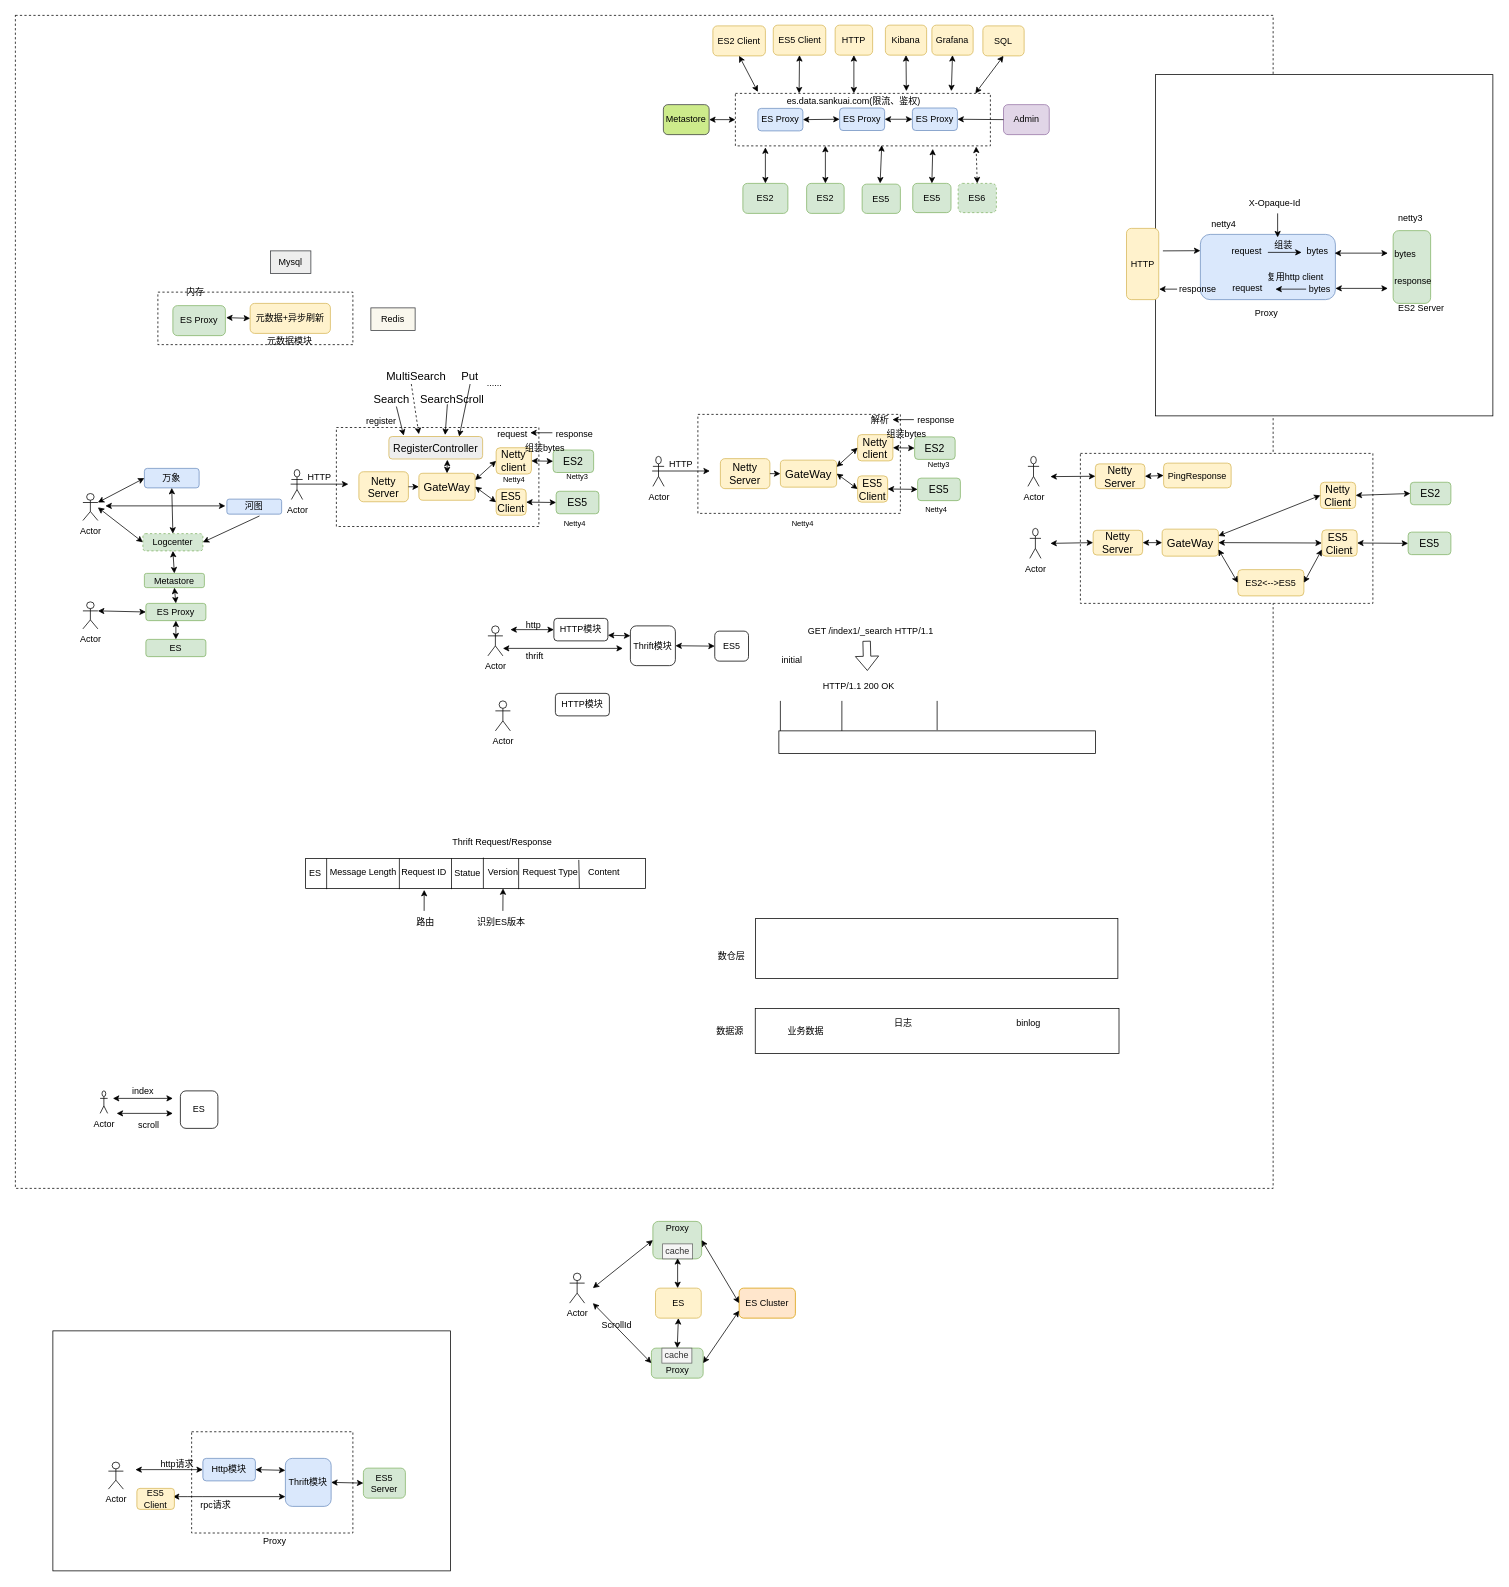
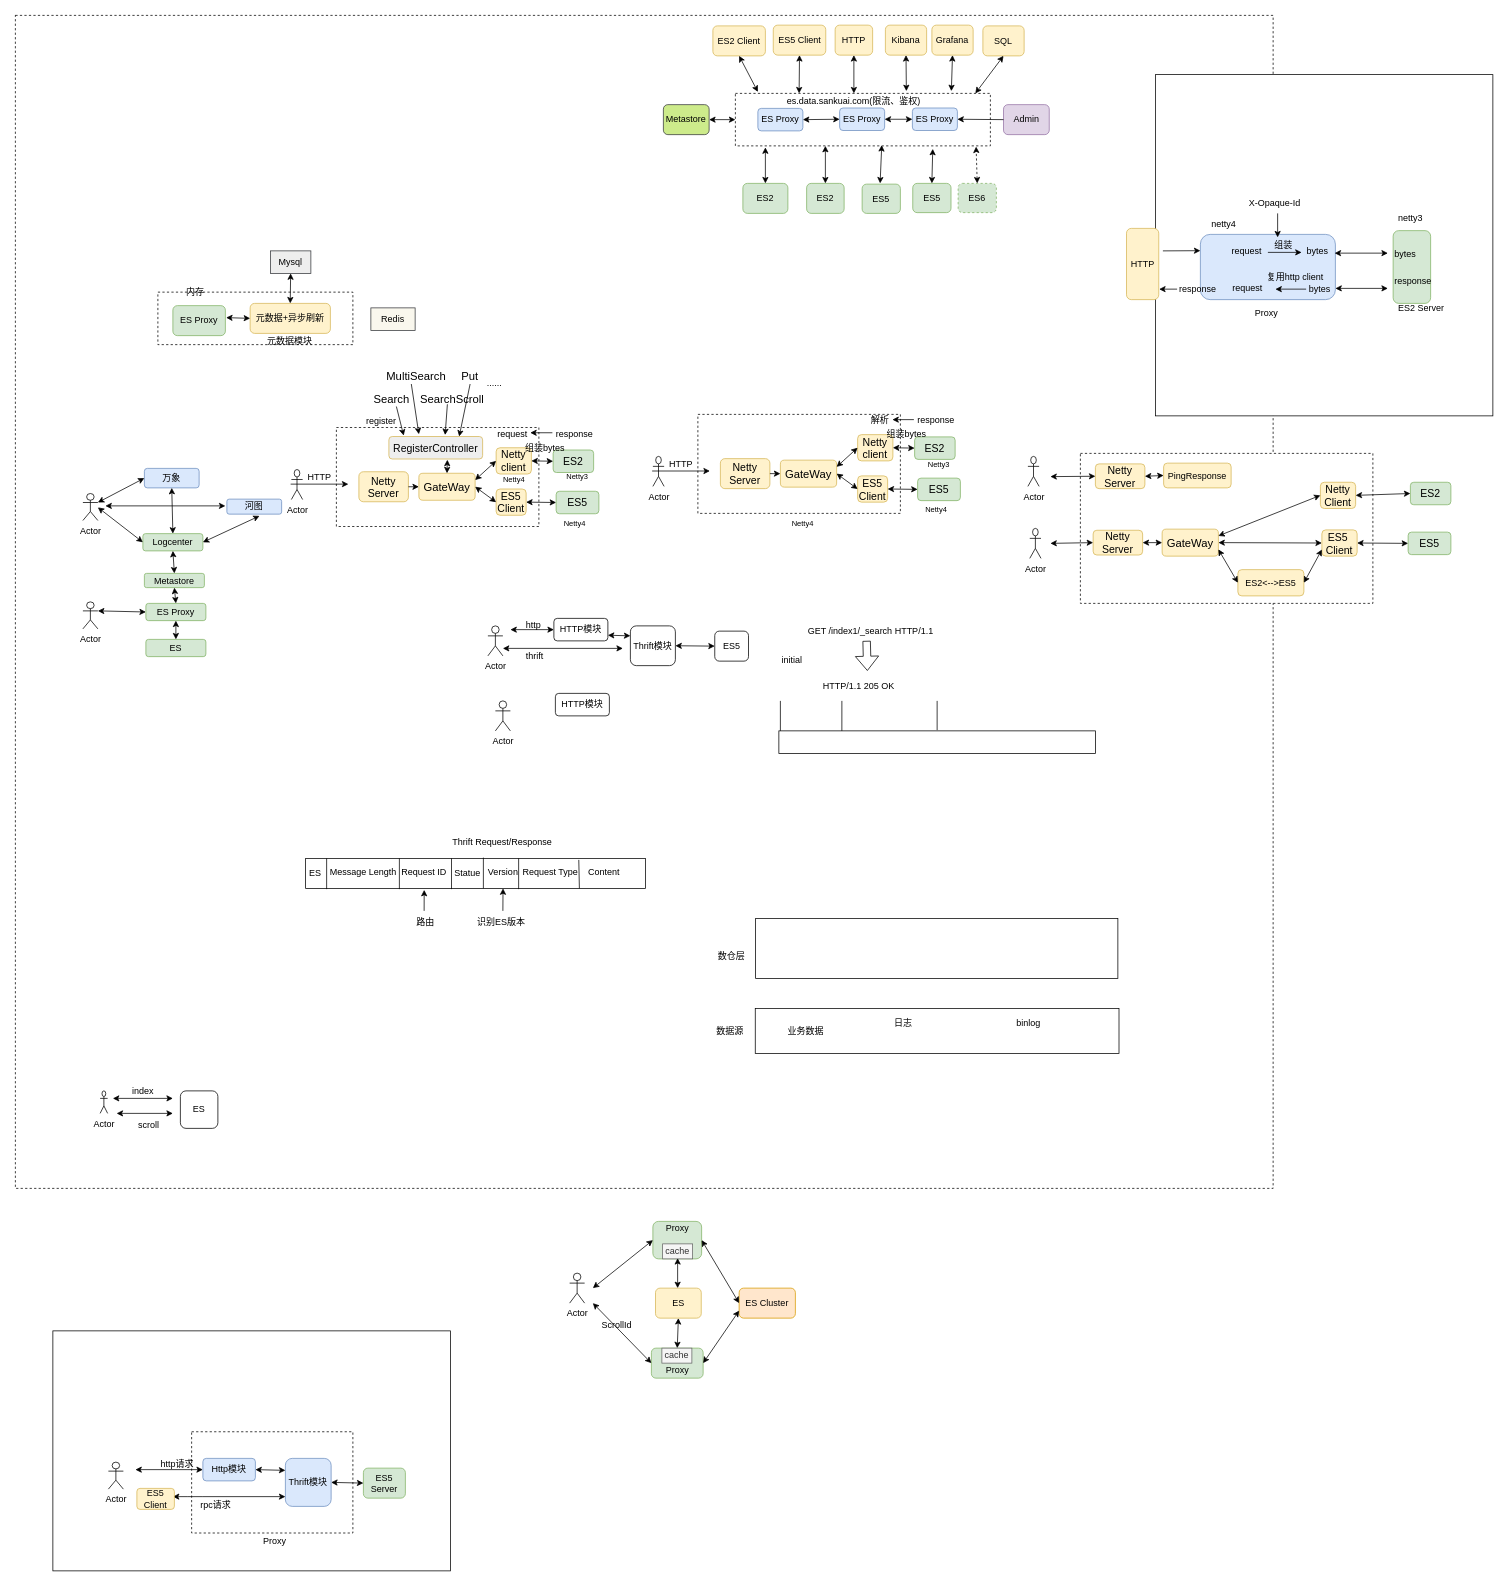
edge "Mysql" -- "元数据+异步刷新": added
edge "MultiSearch" -> "RegisterController": style dashed -> solid
edge "河图" -> "Logcenter": arrowhead none -> classic
node "Logcenter": style dashed -> solid
node "HTTP/1.1 200 OK": label "HTTP/1.1 200 OK" -> "HTTP/1.1 205 OK"
